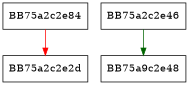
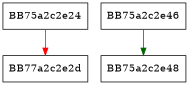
node "BB75a2c2e84": label "BB75a2c2e84" -> "BB75a2c2e24"
node "BB75a2c2e2d": label "BB75a2c2e2d" -> "BB77a2c2e2d"
node "BB75a9c2e48": label "BB75a9c2e48" -> "BB75a2c2e48"
